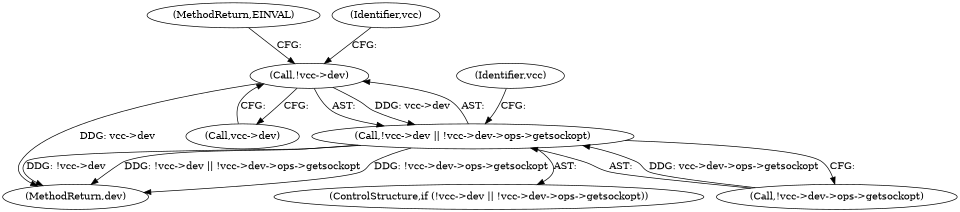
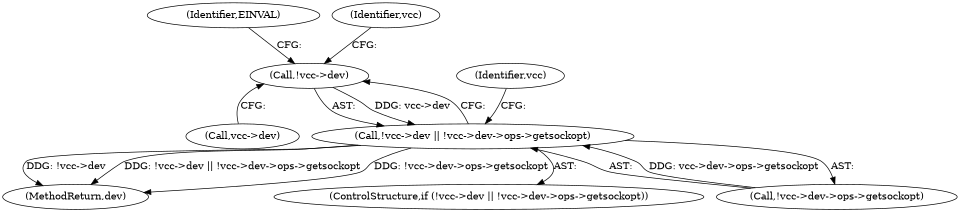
node "(MethodReturn,EINVAL)": label "(MethodReturn,EINVAL)" -> "(Identifier,EINVAL)"
edge "(Call,!vcc->dev)" -> "(Call,vcc->dev)": removed, label "CFG:"
edge "(Call,!vcc->dev || !vcc->dev->ops->getsockopt)" -> "(Call,!vcc->dev)": label "AST: " -> "CFG: "
edge "(Call,!vcc->dev)" -> "(MethodReturn,dev)": removed, label "DDG: vcc->dev"
edge "(Call,!vcc->dev || !vcc->dev->ops->getsockopt)" -> "(Call,!vcc->dev->ops->getsockopt)": label "CFG: " -> "AST: "
